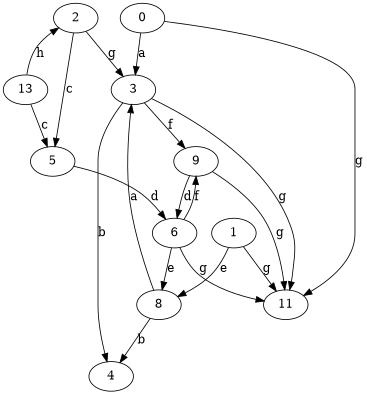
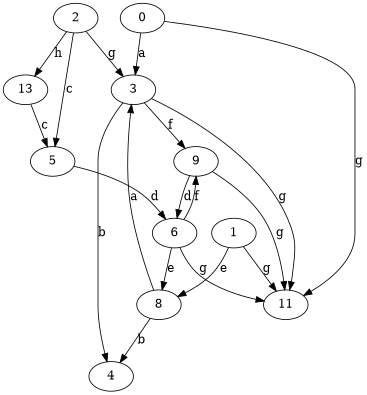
edge "13" -> "2": reversed
